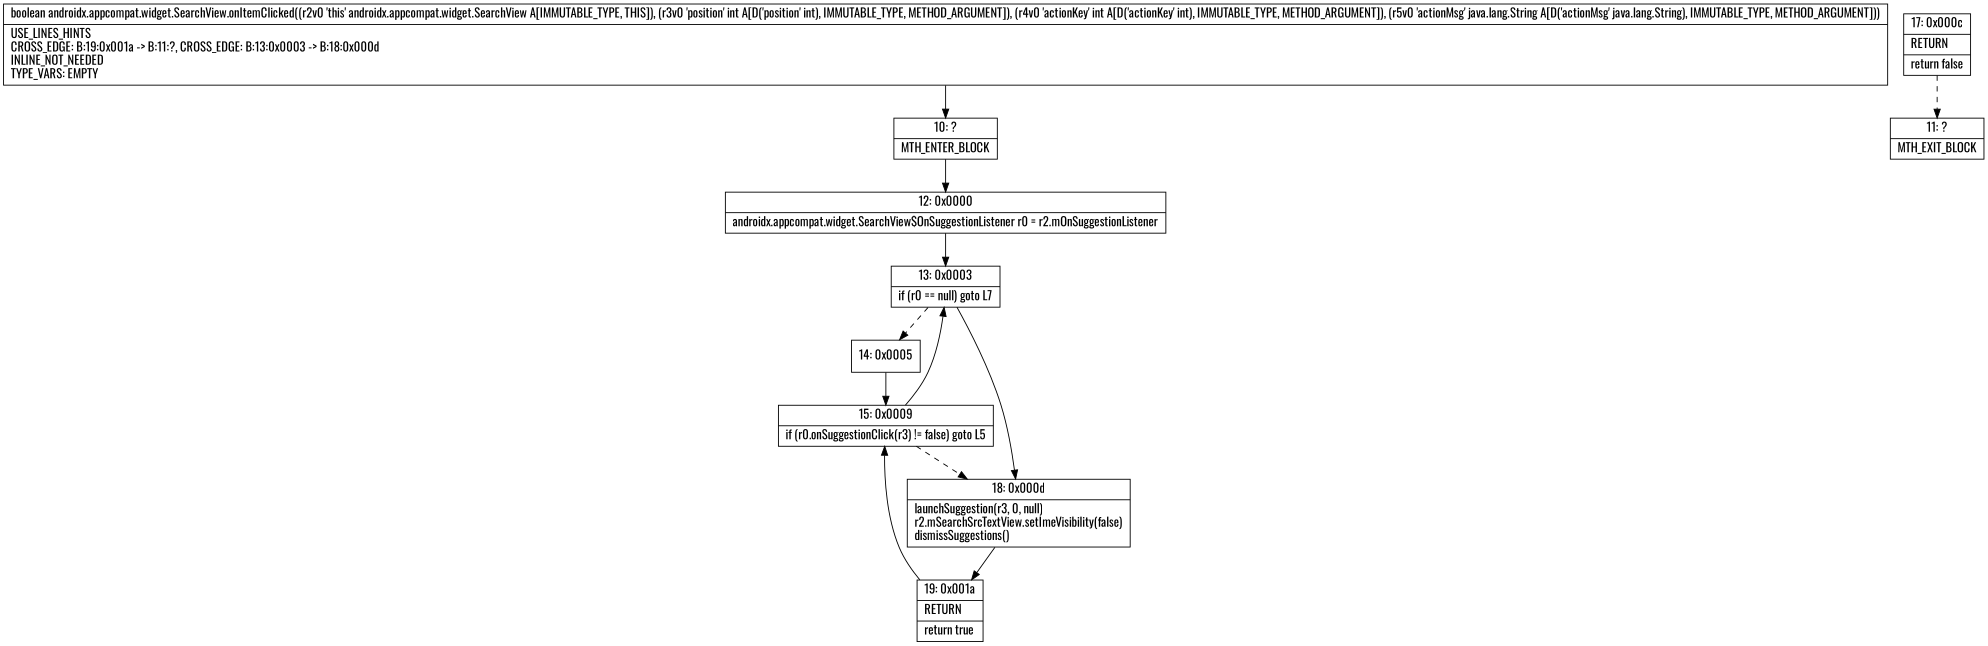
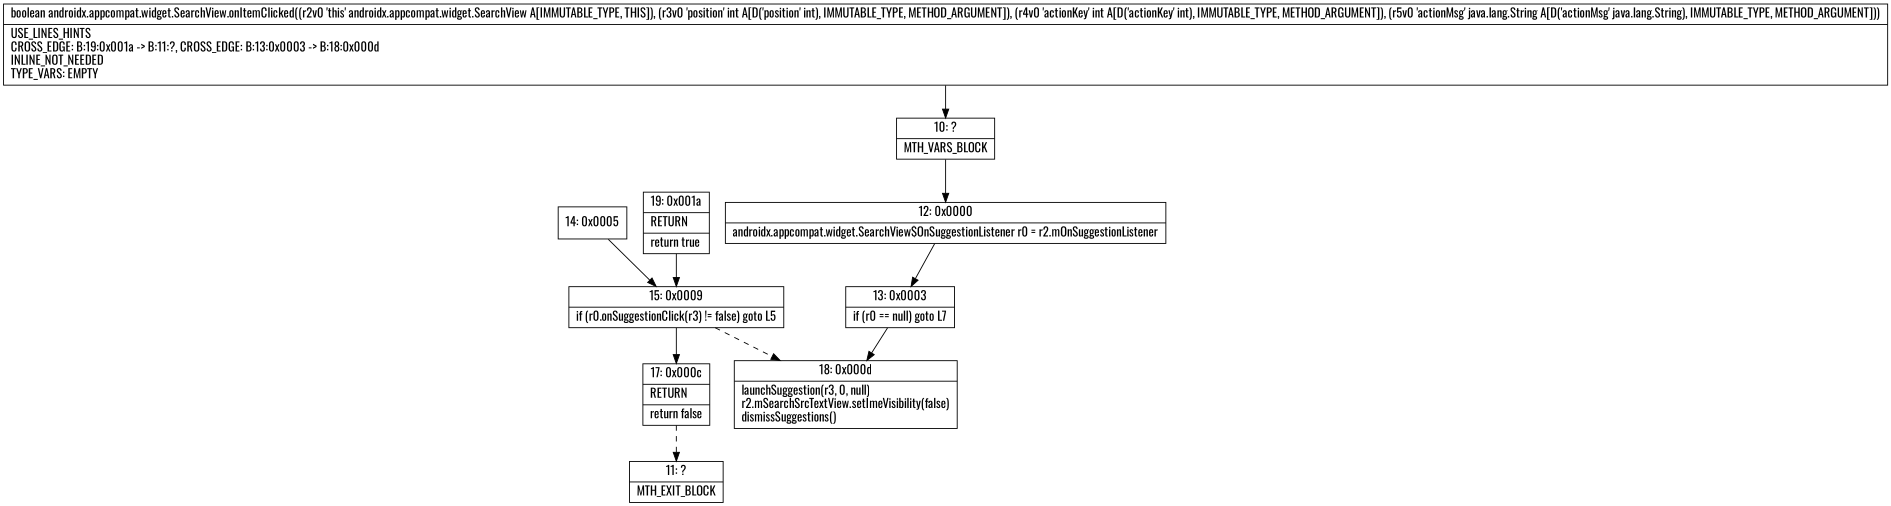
node "10: ?": text "MTH_ENTER_BLOCK" -> "MTH_VARS_BLOCK"
edge "13: 0x0003" -> "14: 0x0005": removed
edge "15: 0x0009" -> "13: 0x0003": now "15: 0x0009" -> "17: 0x000c"
edge "18: 0x000d" -> "19: 0x001a": removed
